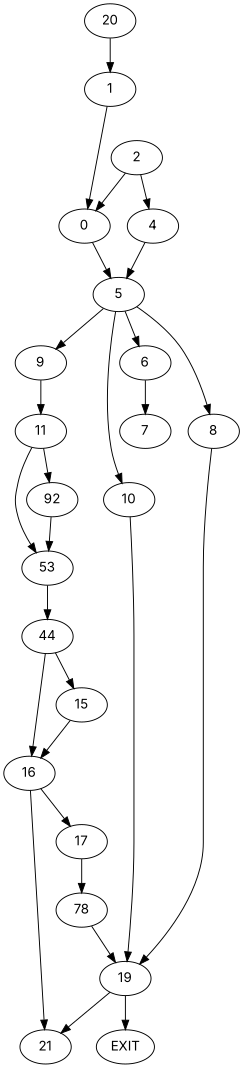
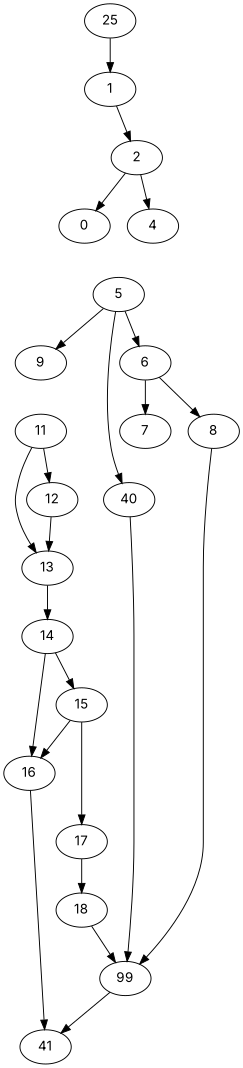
node "20": label "20" -> "25"
edge "1" -> "0": now "1" -> "2"
edge "0" -> "5": removed
edge "4" -> "5": removed
edge "5" -> "8": now "6" -> "8"
edge "9" -> "11": removed
node "92": label "92" -> "12"
node "10": label "10" -> "40"
node "53": label "53" -> "13"
node "44": label "44" -> "14"
edge "16" -> "17": now "15" -> "17"
node "78": label "78" -> "18"
node "19": label "19" -> "99"
node "21": label "21" -> "41"
node "EXIT": removed
